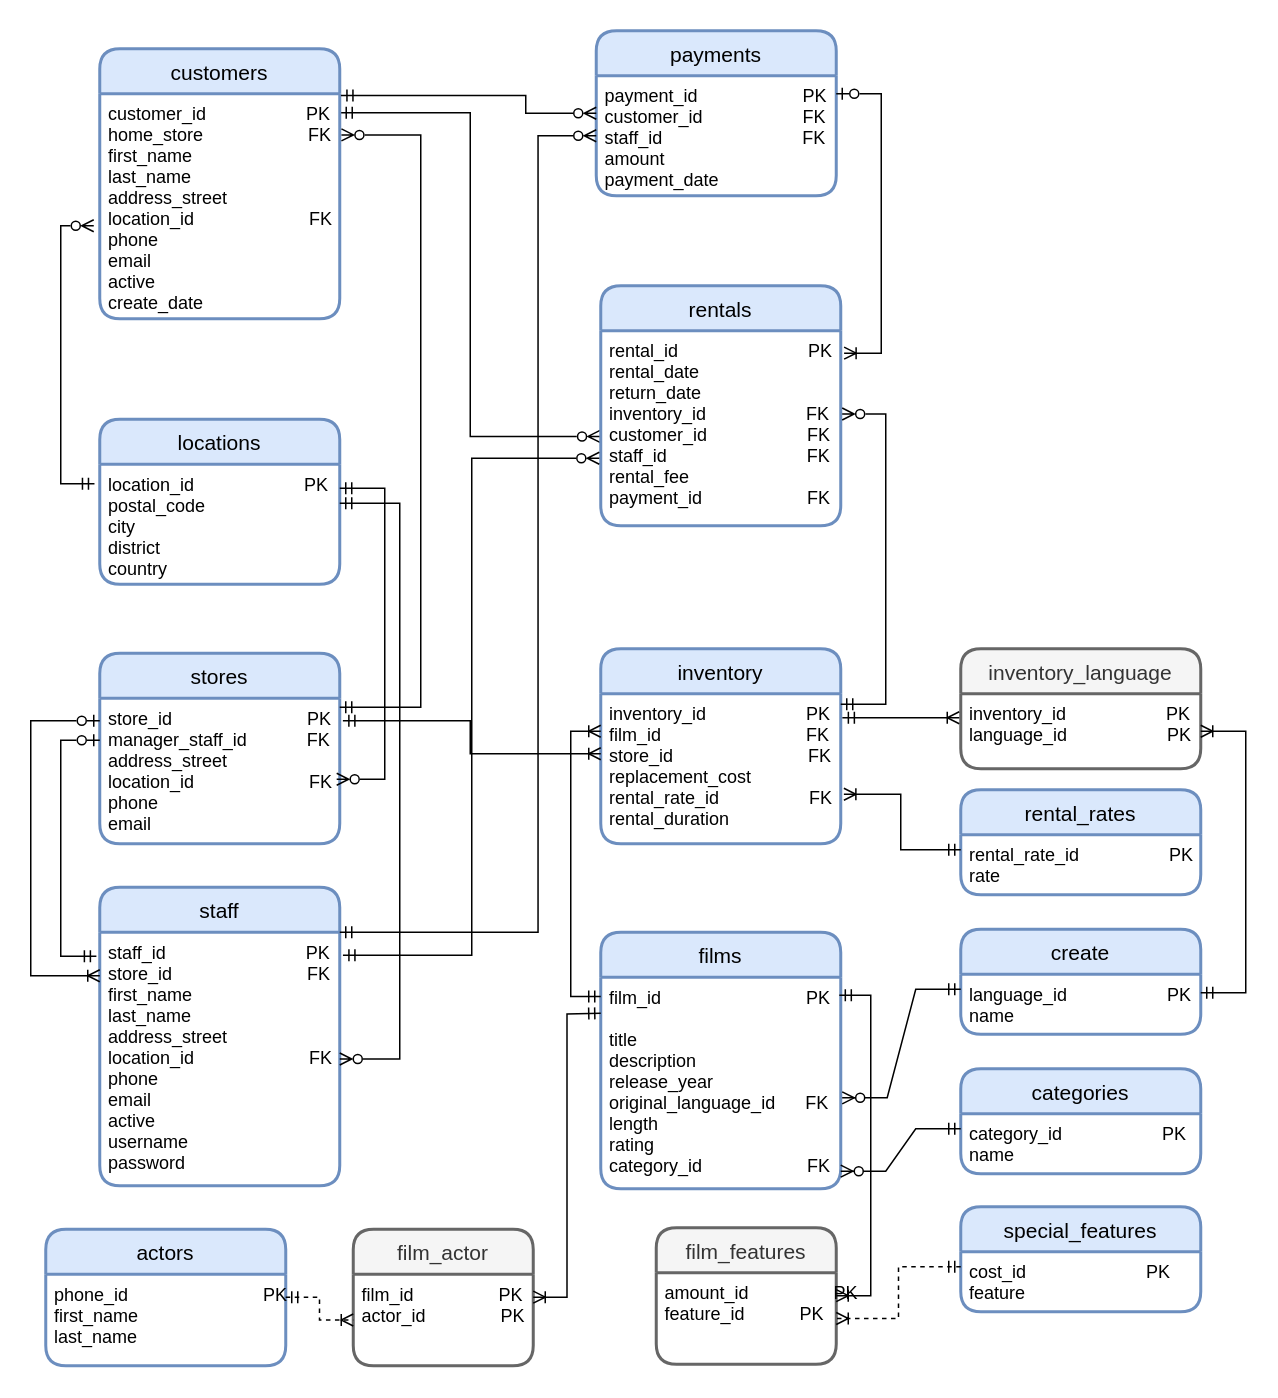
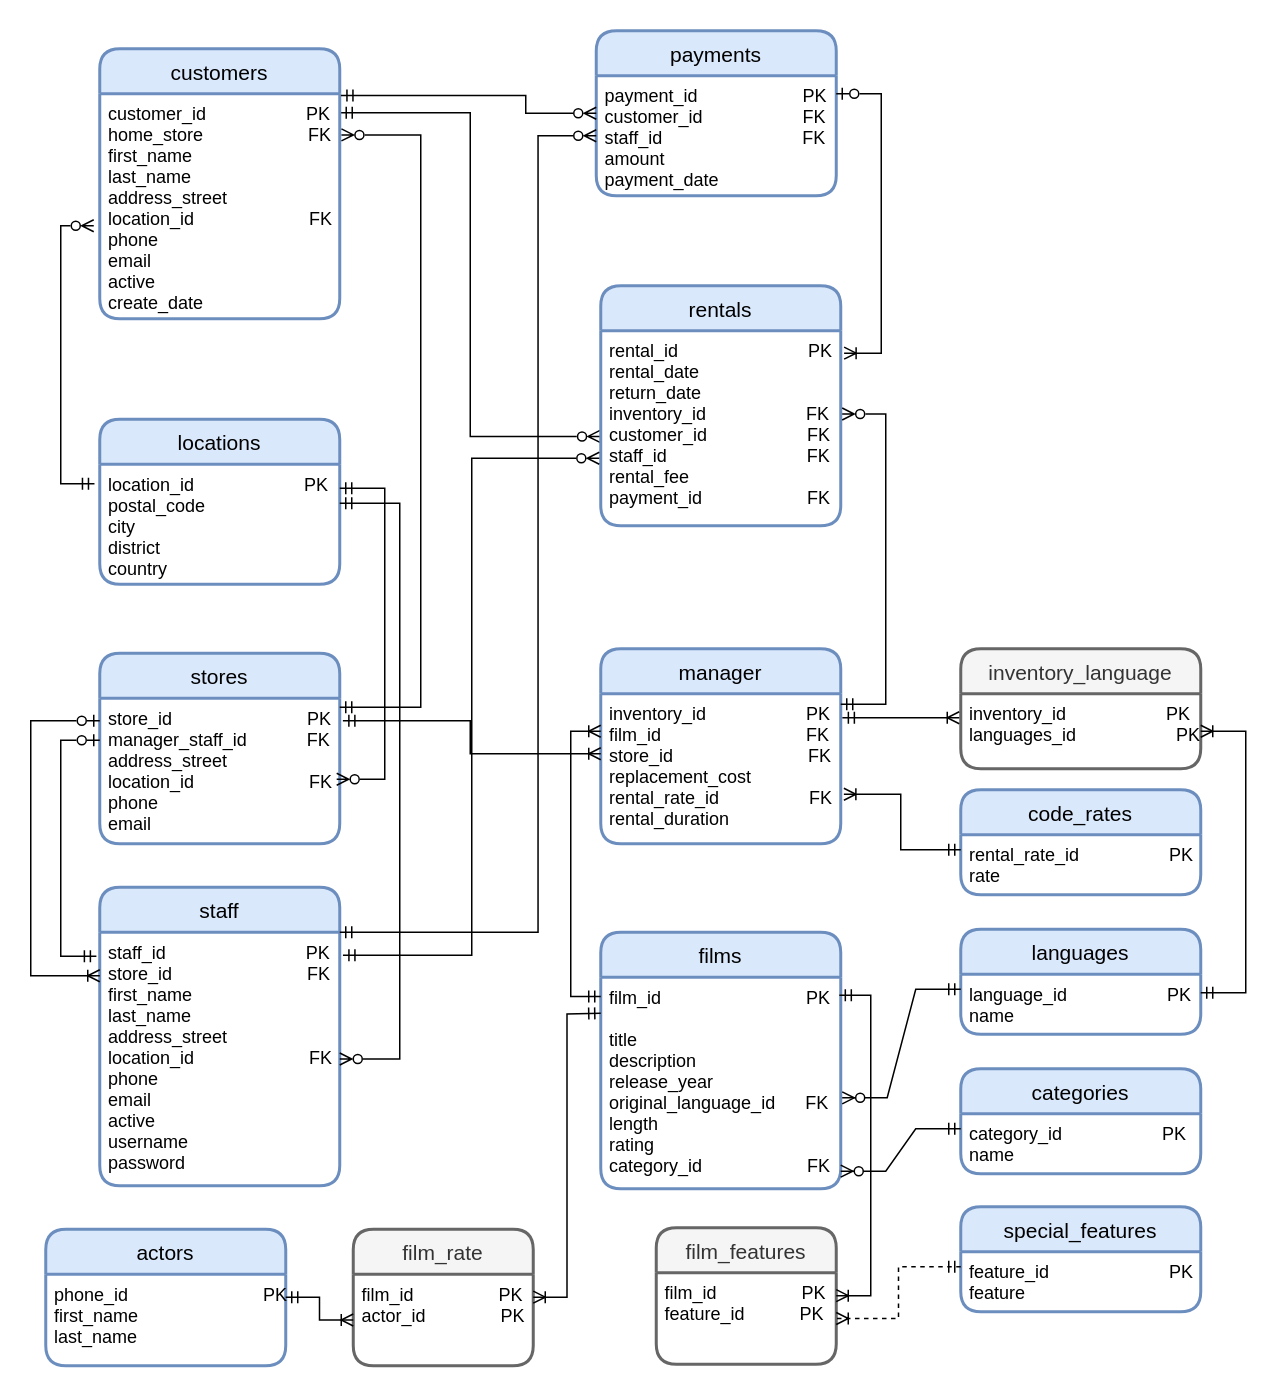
node "inventory": label "inventory" -> "manager"
node "inventory_id PK language_id PK": label "inventory_id PK language_id PK" -> "inventory_id PK languages_id PK"
node "rental_rates": label "rental_rates" -> "code_rates"
node "create": label "create" -> "languages"
node "film_actor": label "film_actor" -> "film_rate"
node "cost_id PK feature": label "cost_id PK feature" -> "feature_id PK feature"
node "amount_id PK feature_id PK": label "amount_id PK feature_id PK" -> "film_id PK feature_id PK"
edge "phone_id PK first_name last_name" -- "film_id PK actor_id PK": style dashed -> solid
